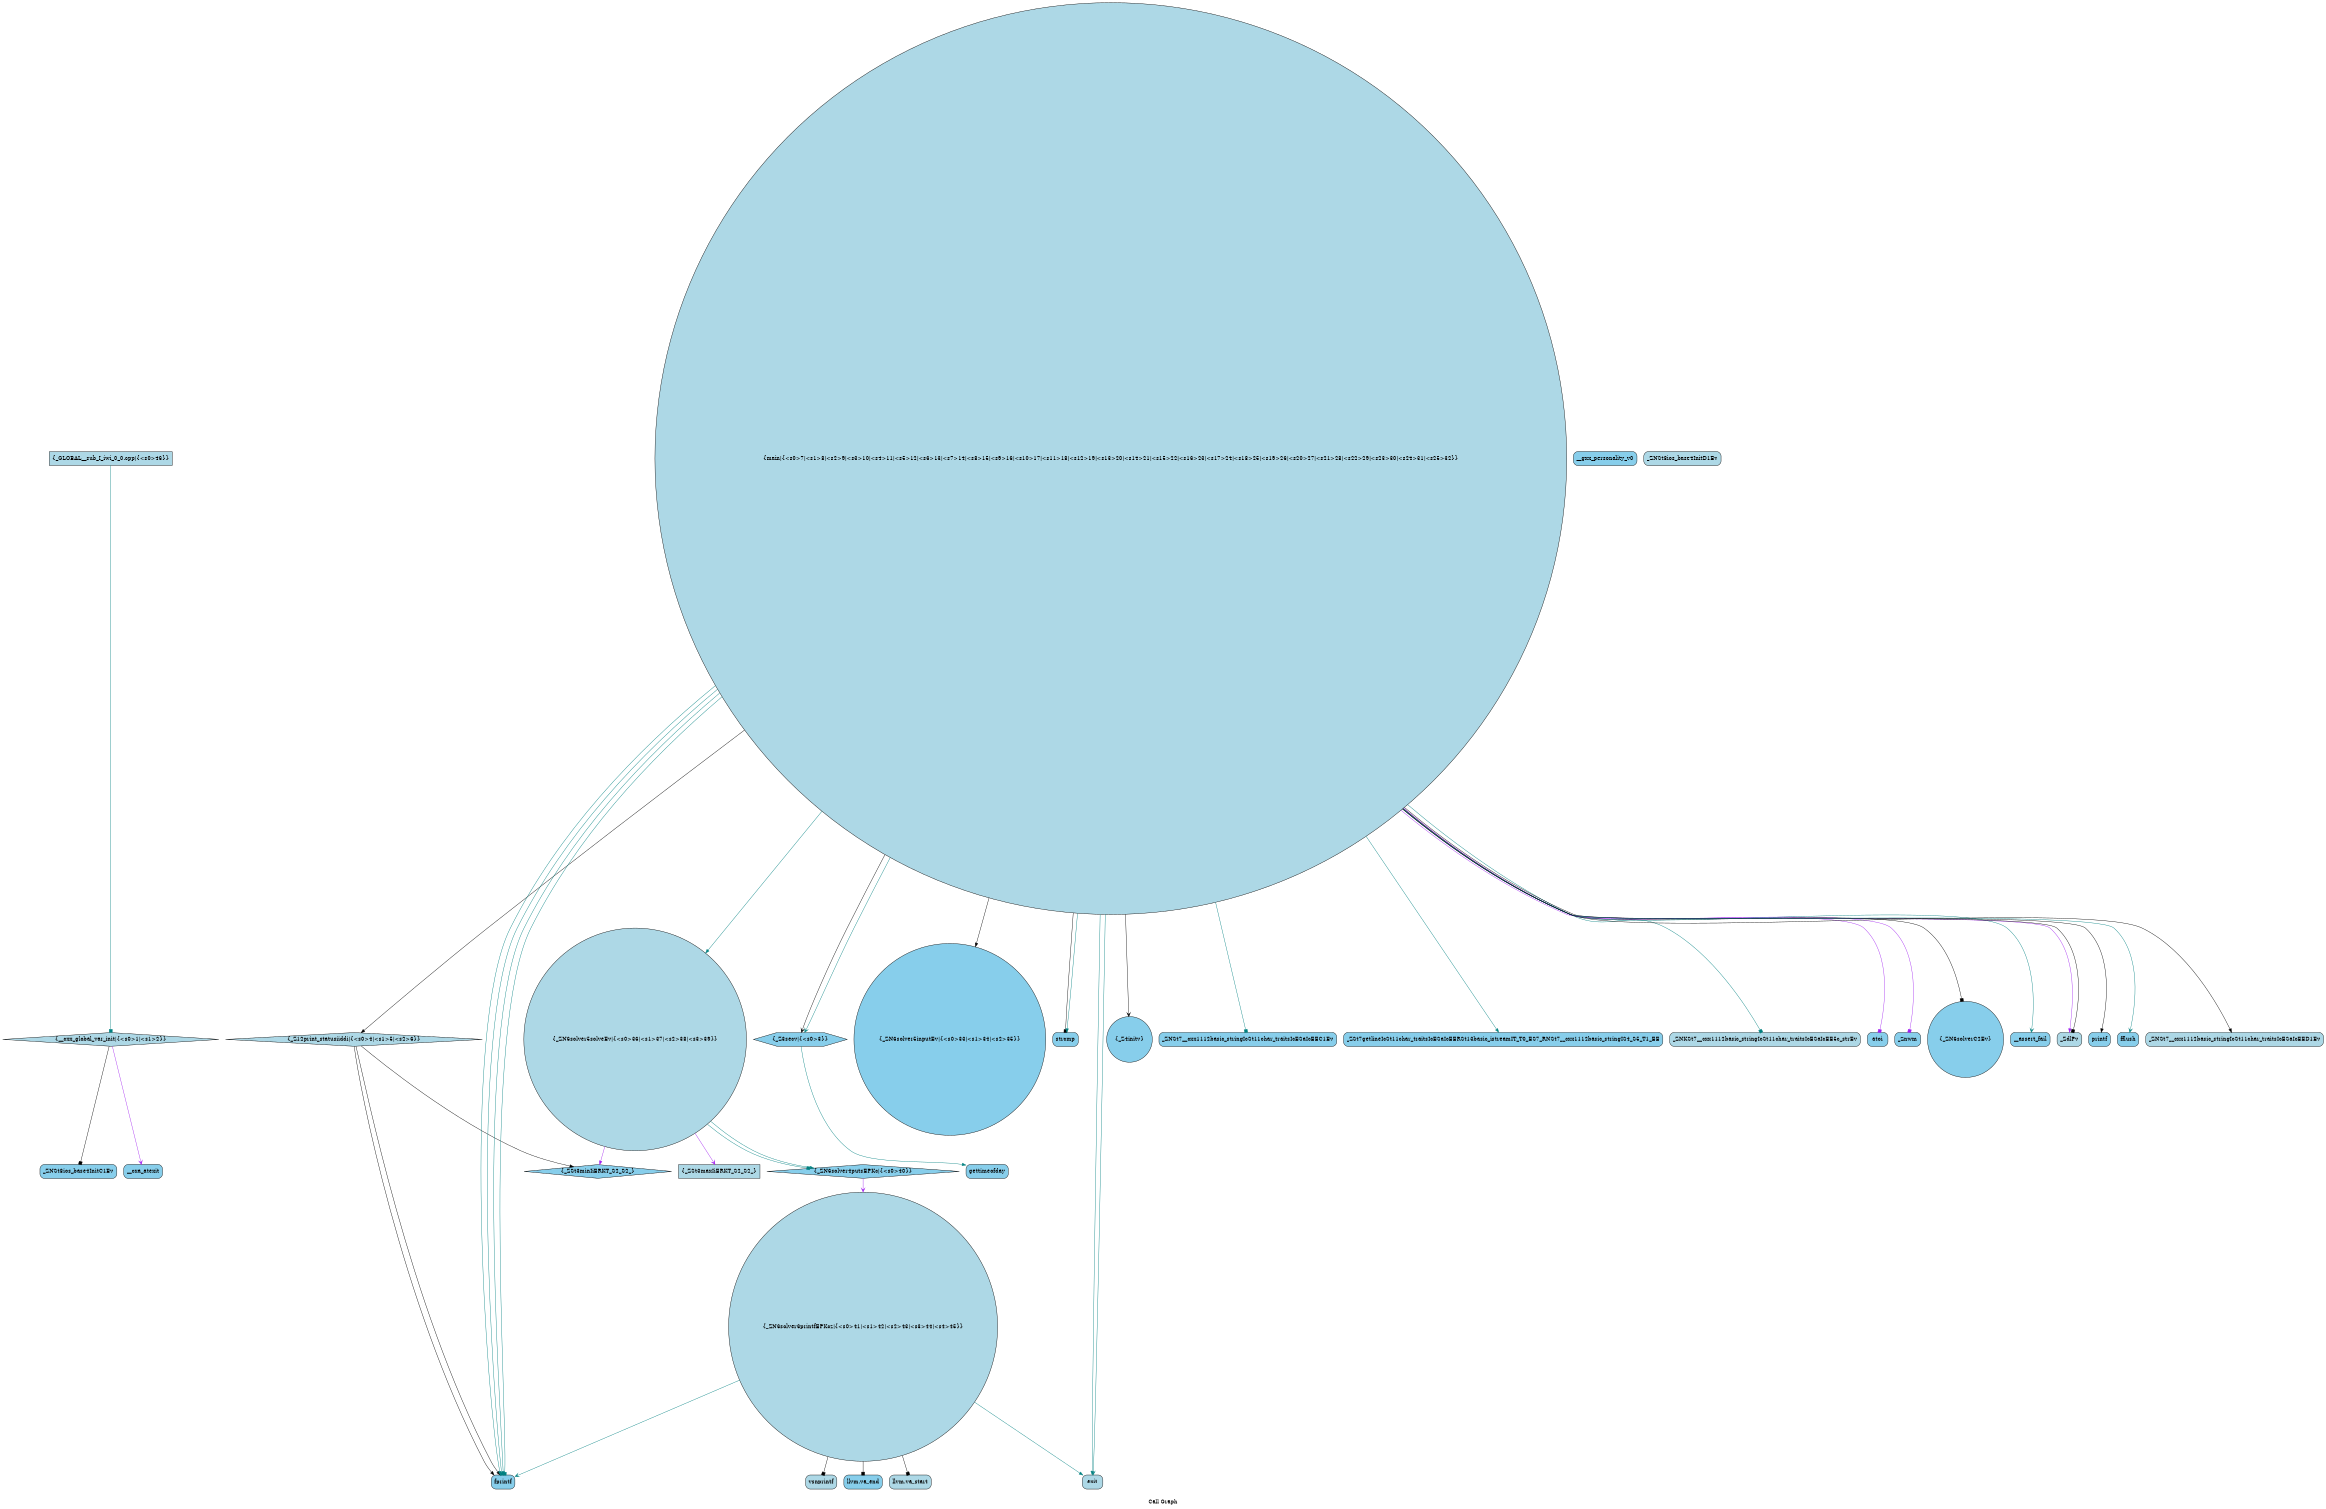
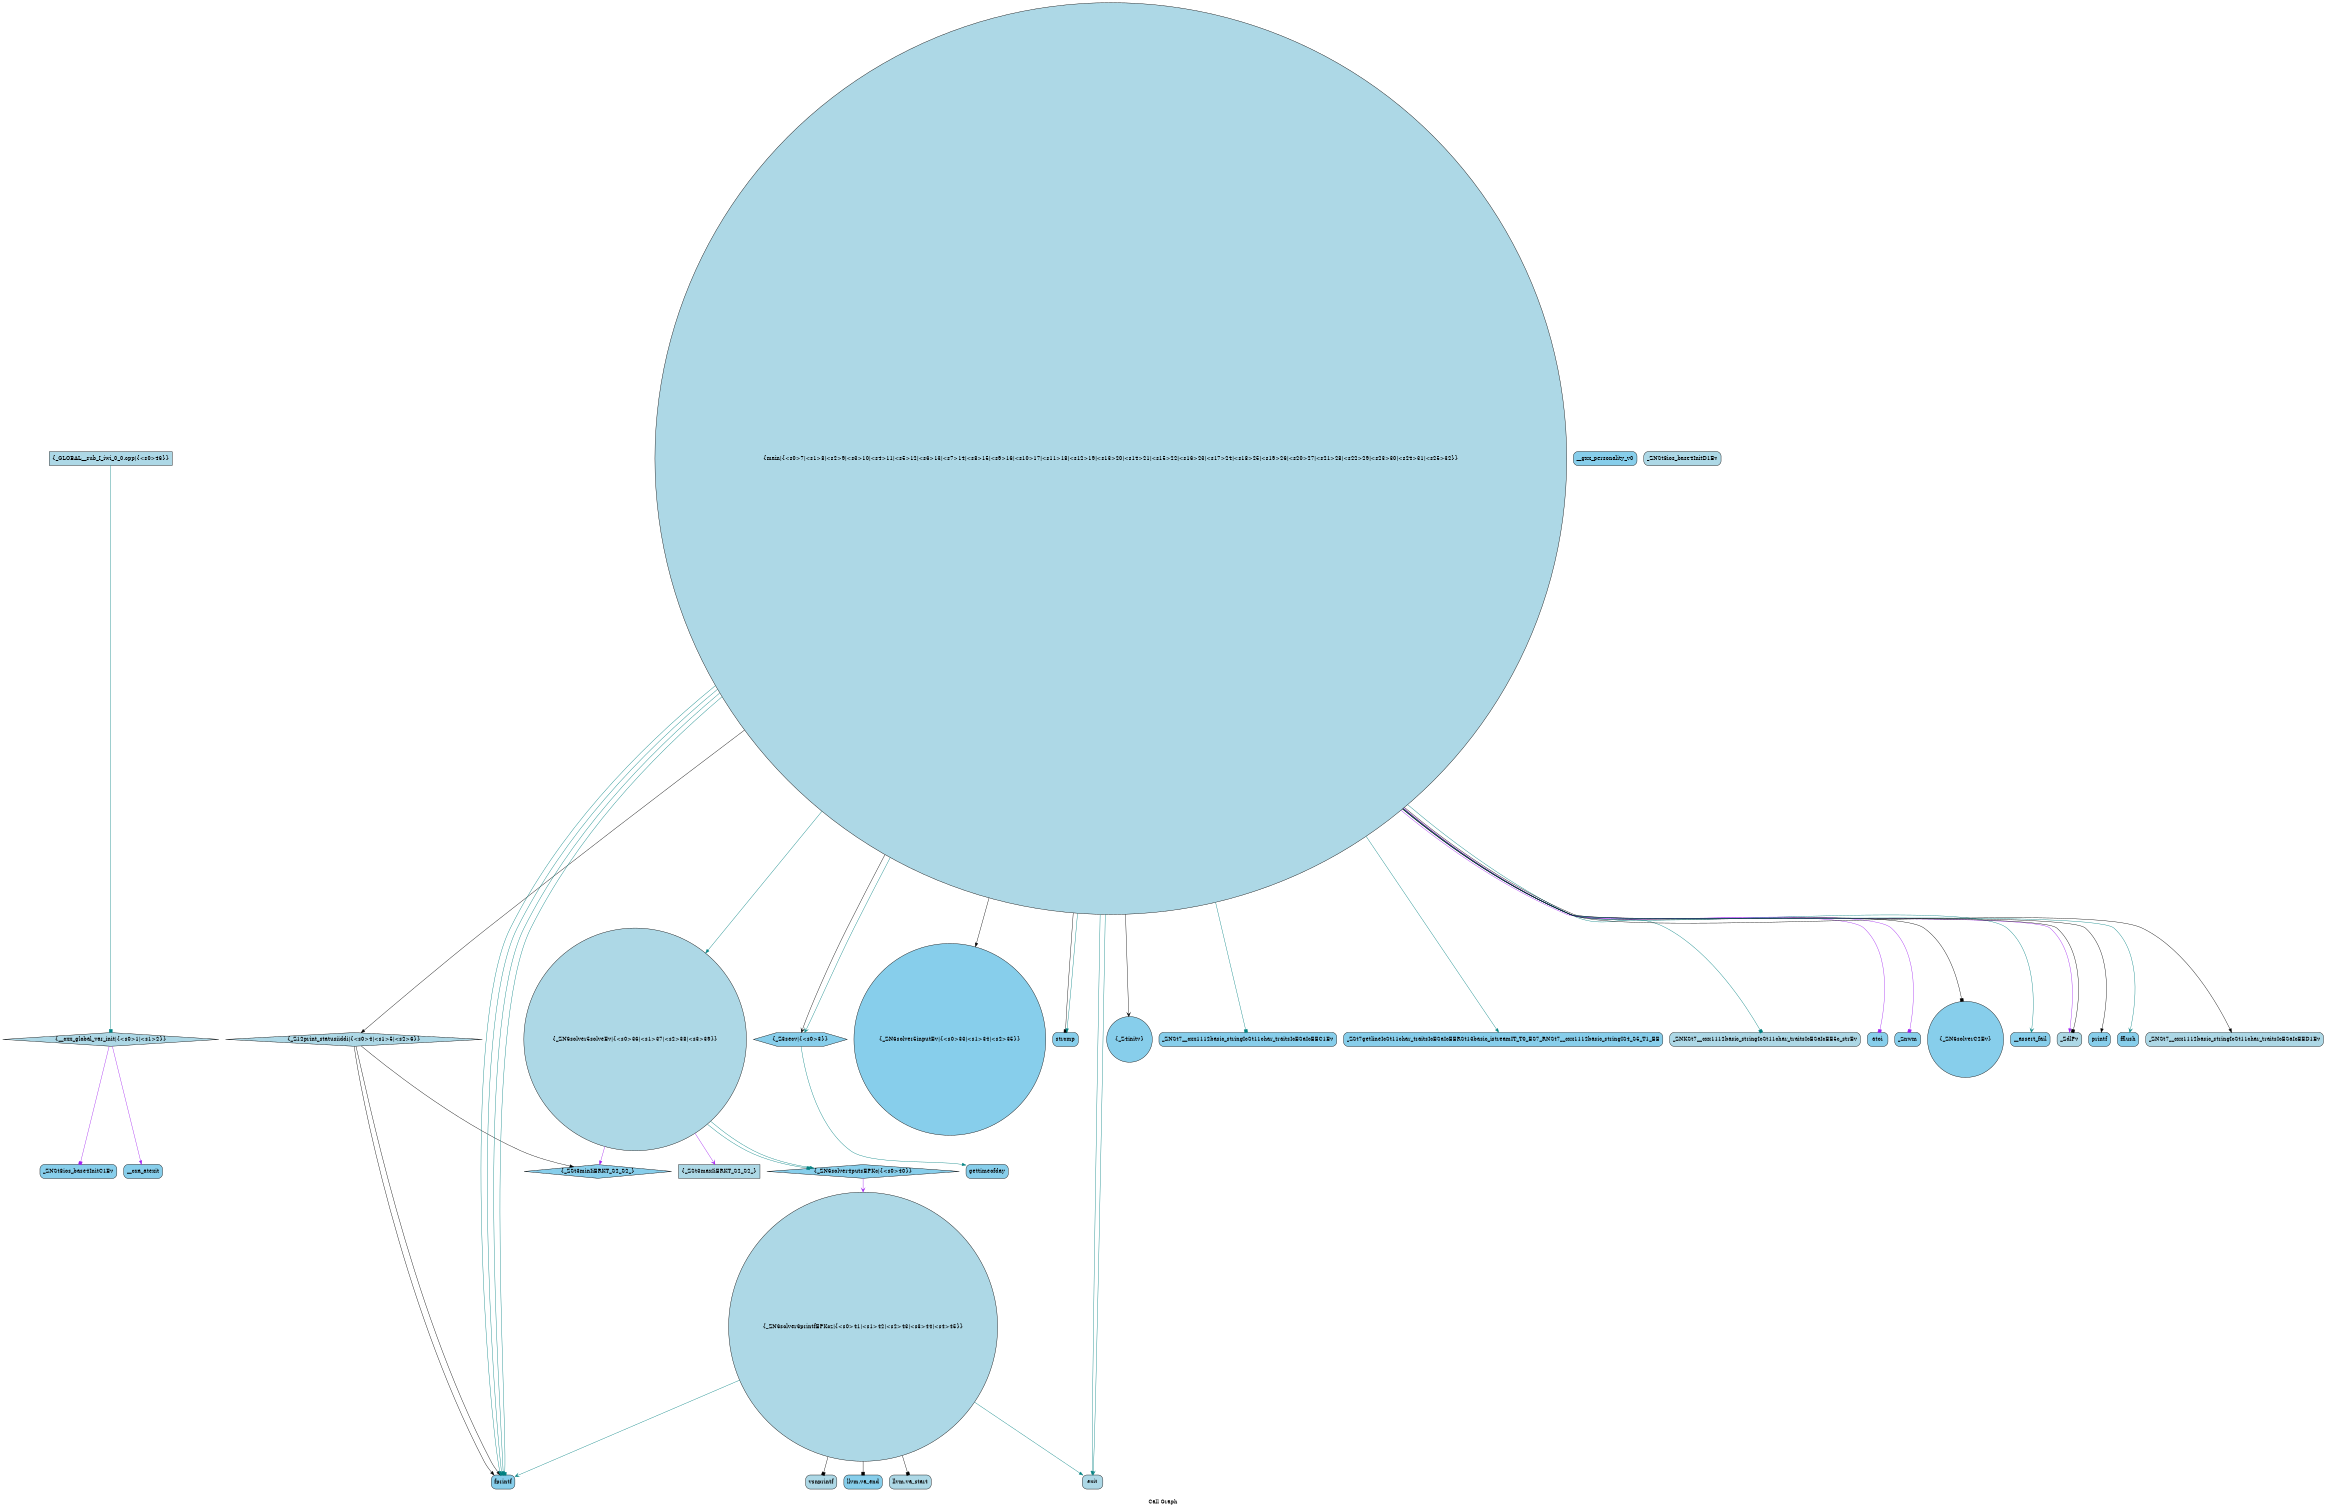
edge "{__cxx_global_var_init|{<s0>1|<s1>2}}" -> "_ZNSt8ios_base4InitC1Ev": color black -> purple
edge "{__cxx_global_var_init|{<s0>1|<s1>2}}" -> "__cxa_atexit": arrowhead vee -> normal
